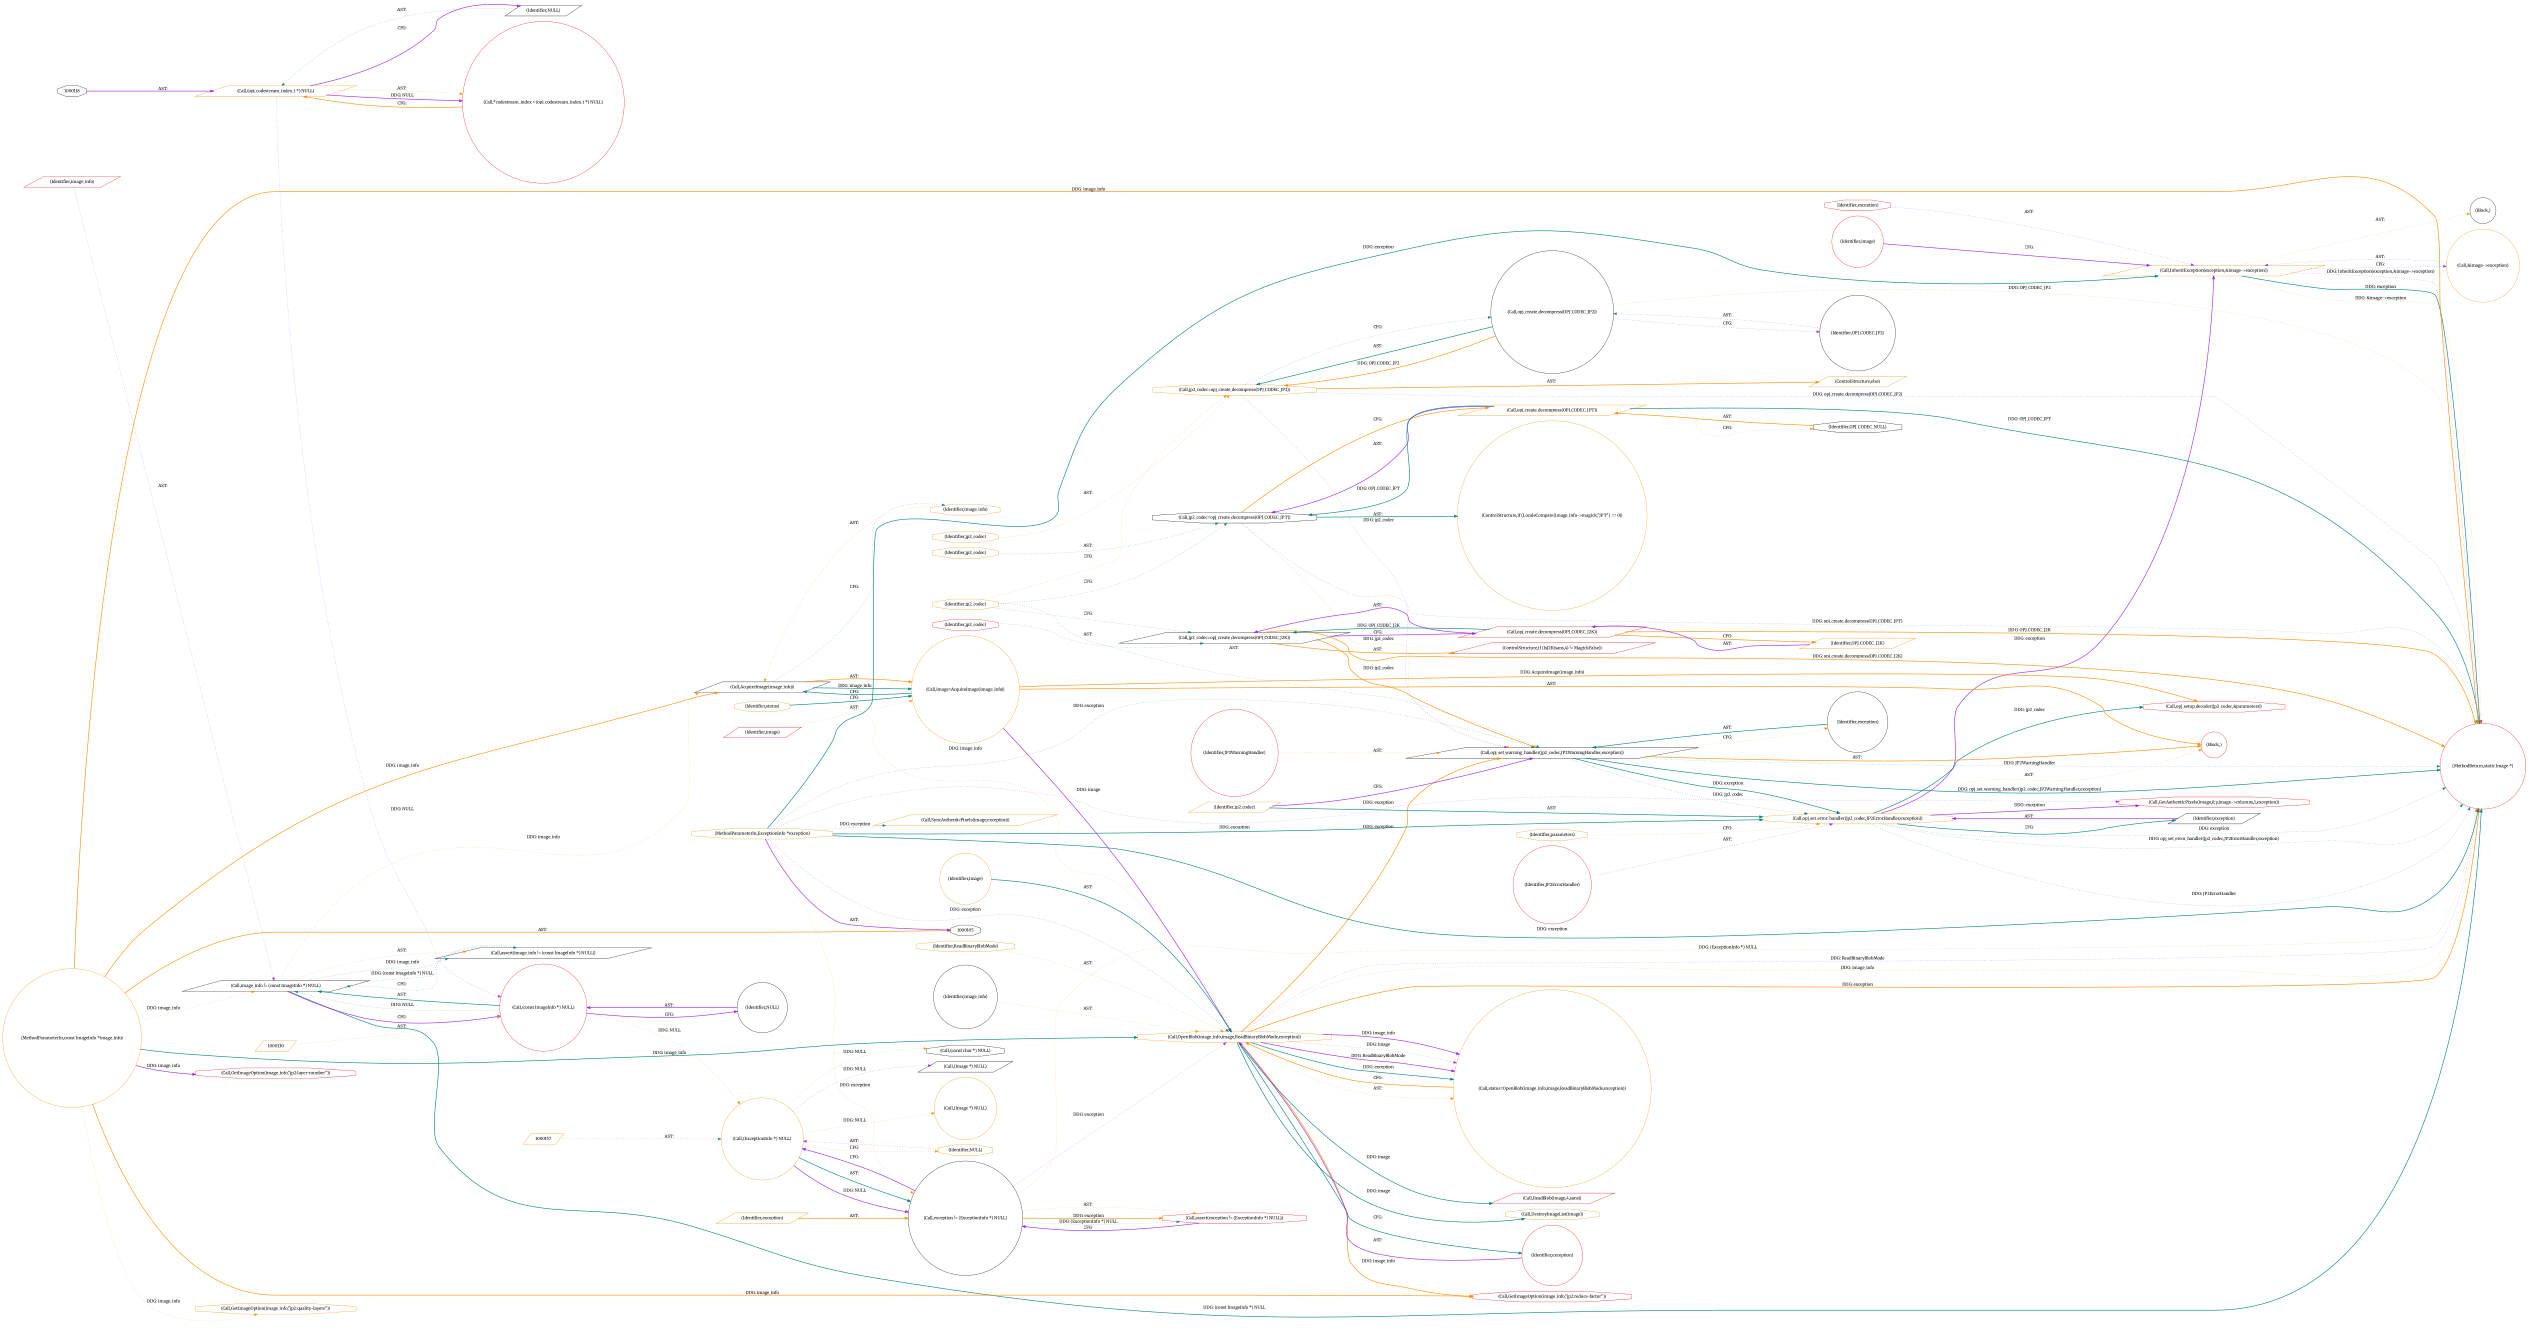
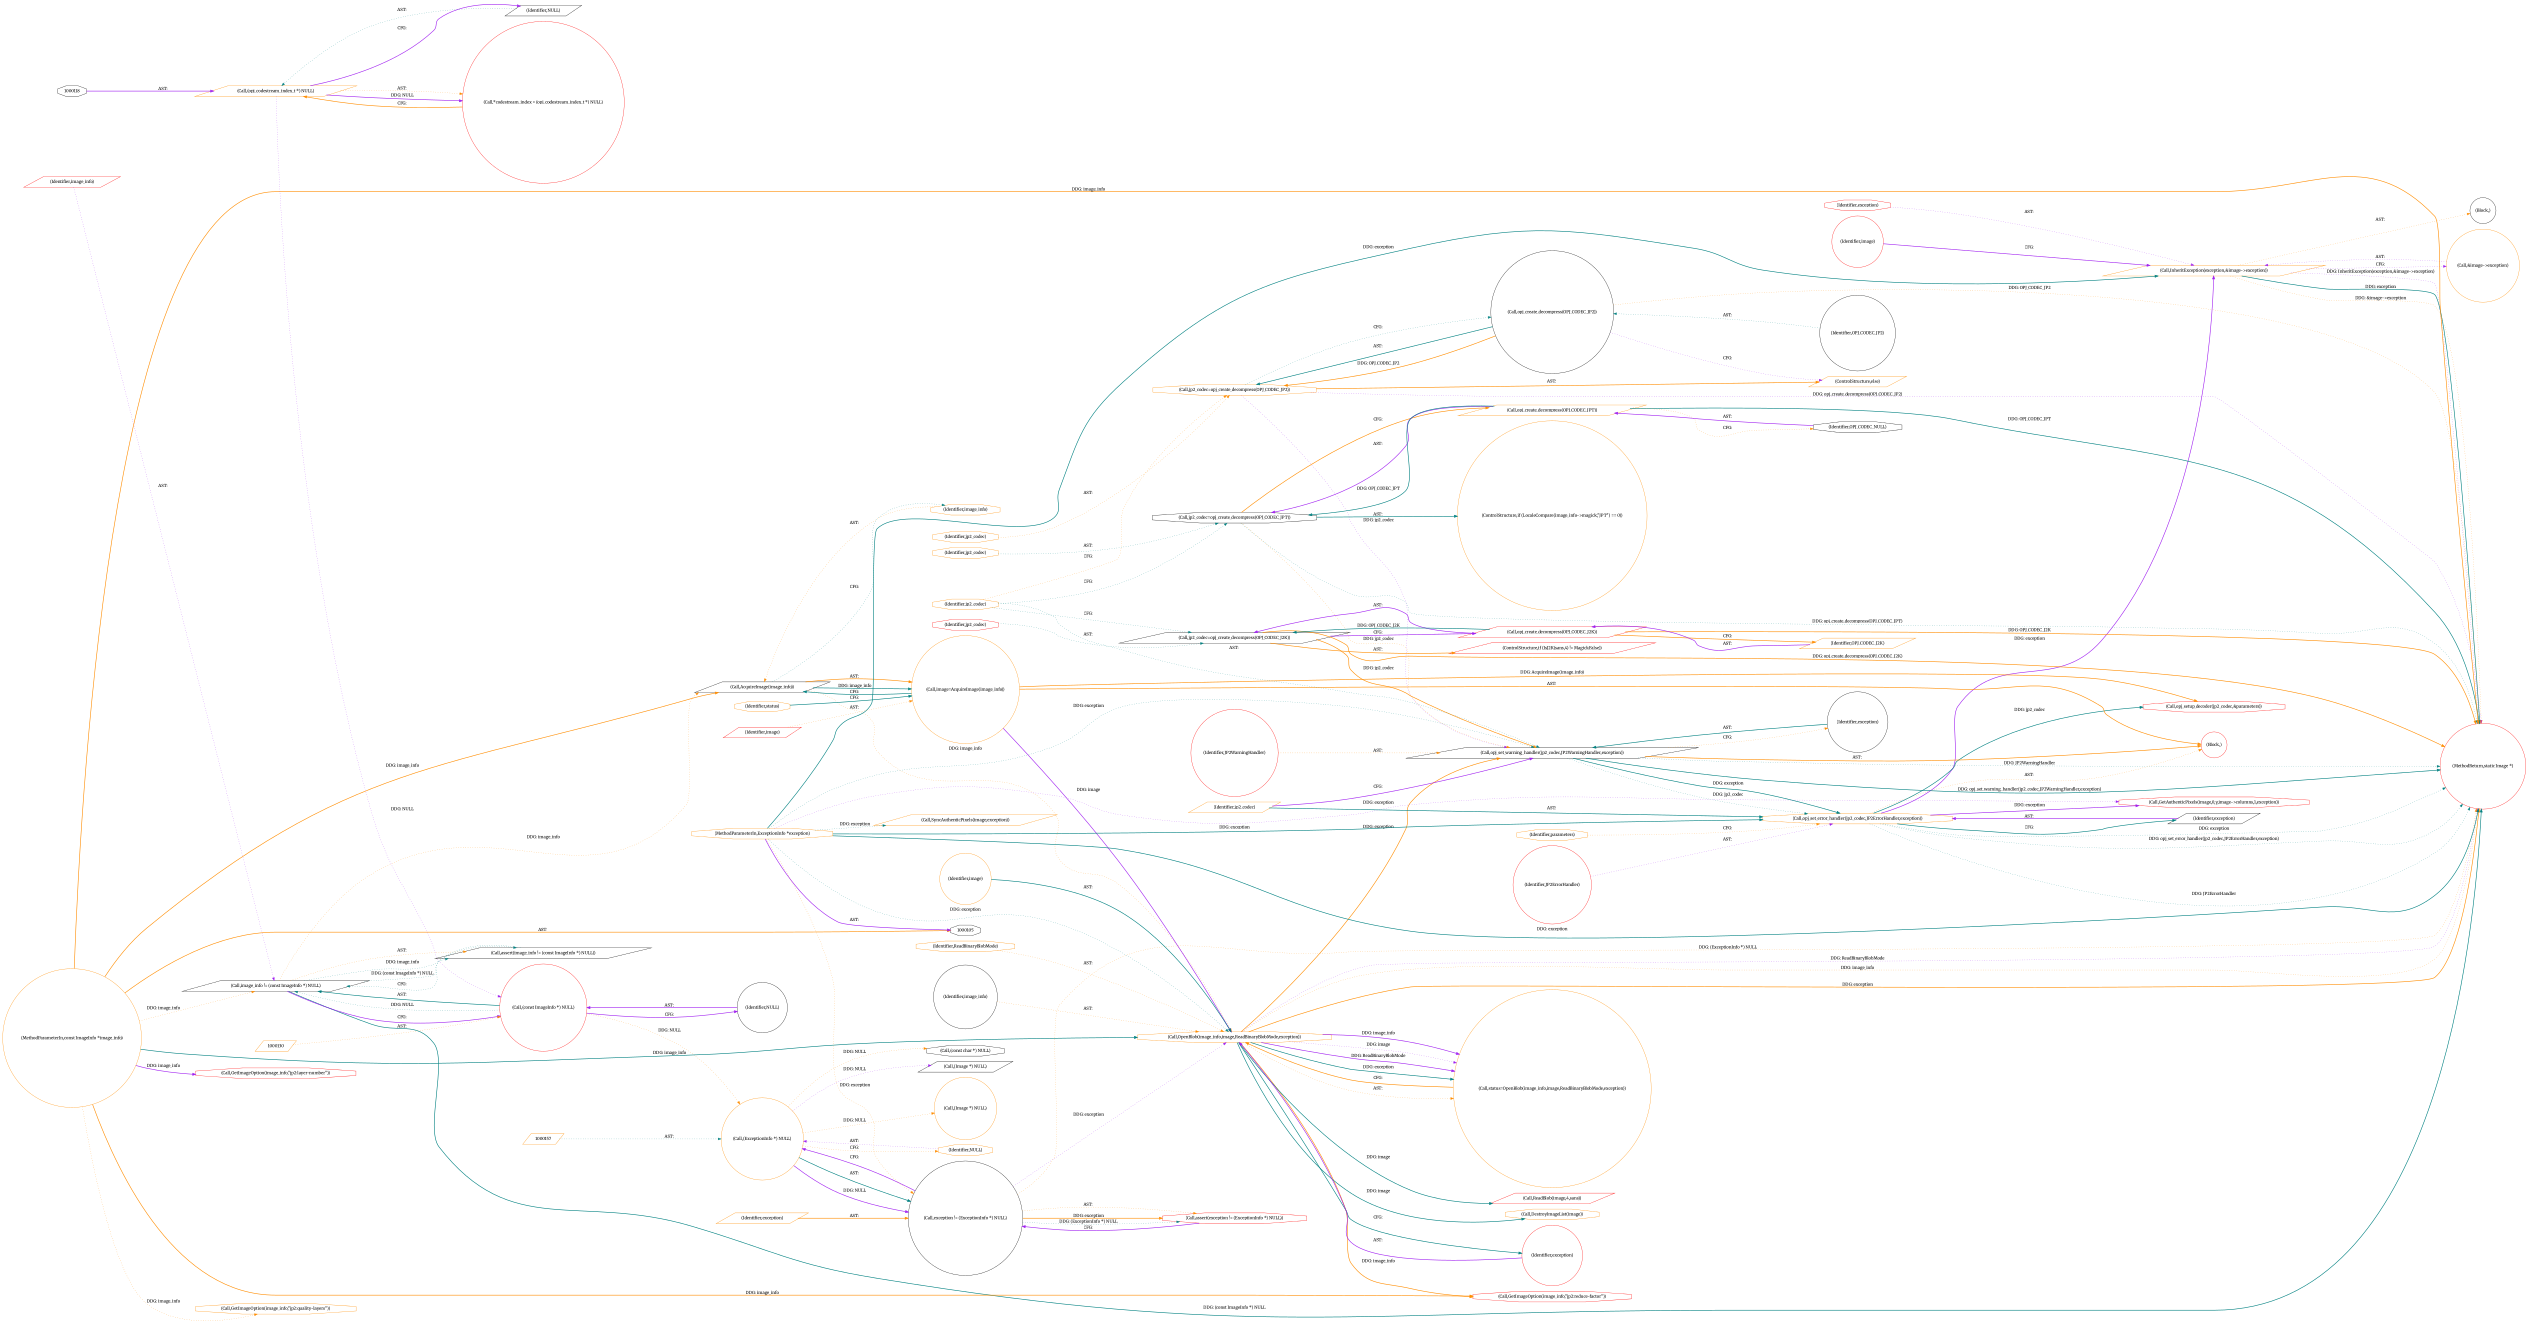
edge "(Call,opj_create_decompress(OPJ_CODEC_JP2))" -> "(Identifier,OPJ_CODEC_JP2)": now "(Call,opj_create_decompress(OPJ_CODEC_JP2))" -> "(ControlStructure,else)"
edge "(Identifier,OPJ_CODEC_NULL)" -> "(Call,opj_create_decompress(OPJ_CODEC_JPT))": color darkorange -> purple
